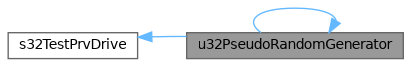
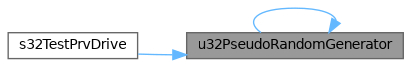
edge "u32PseudoRandomGenerator" -> "s32TestPrvDrive": reversed
